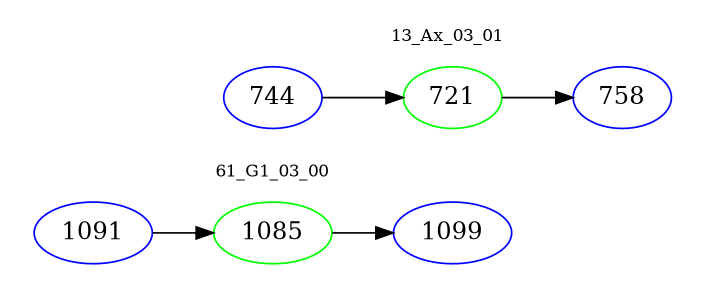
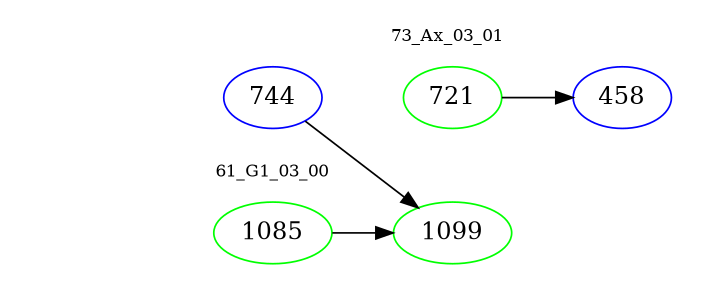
cluster "13_Ax_03_01": label "13_Ax_03_01" -> "73_Ax_03_01"
edge "744" -> "721": now "744" -> "1099"
node "758": label "758" -> "458"
node "1091": removed
node "1099": color blue -> green
